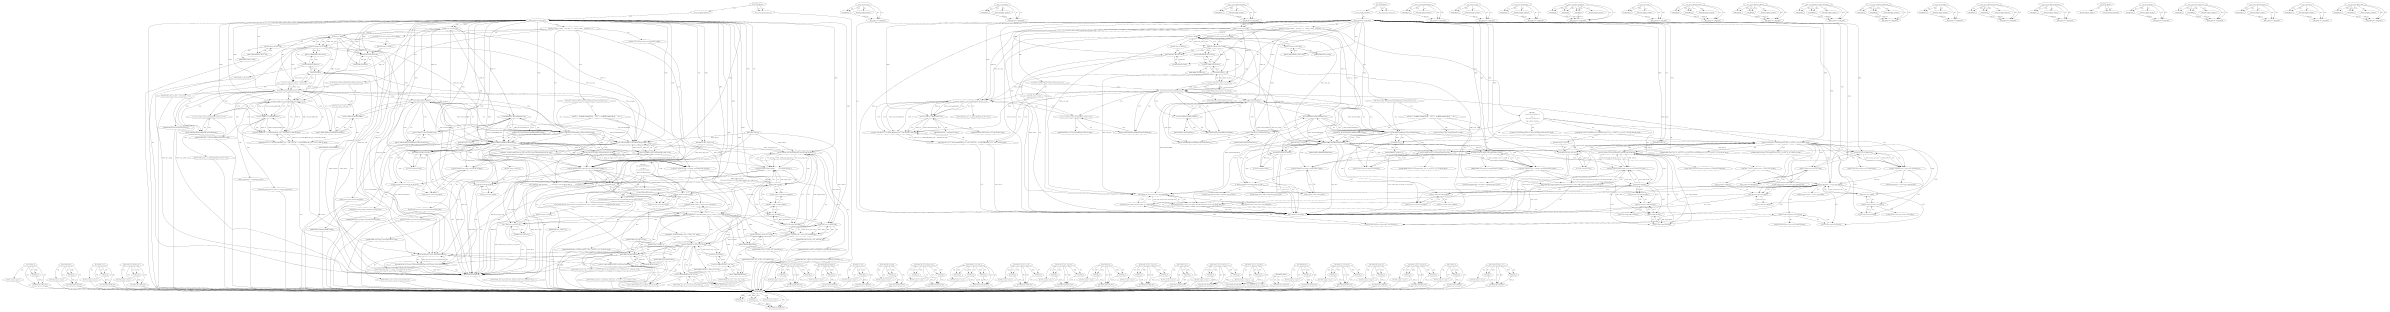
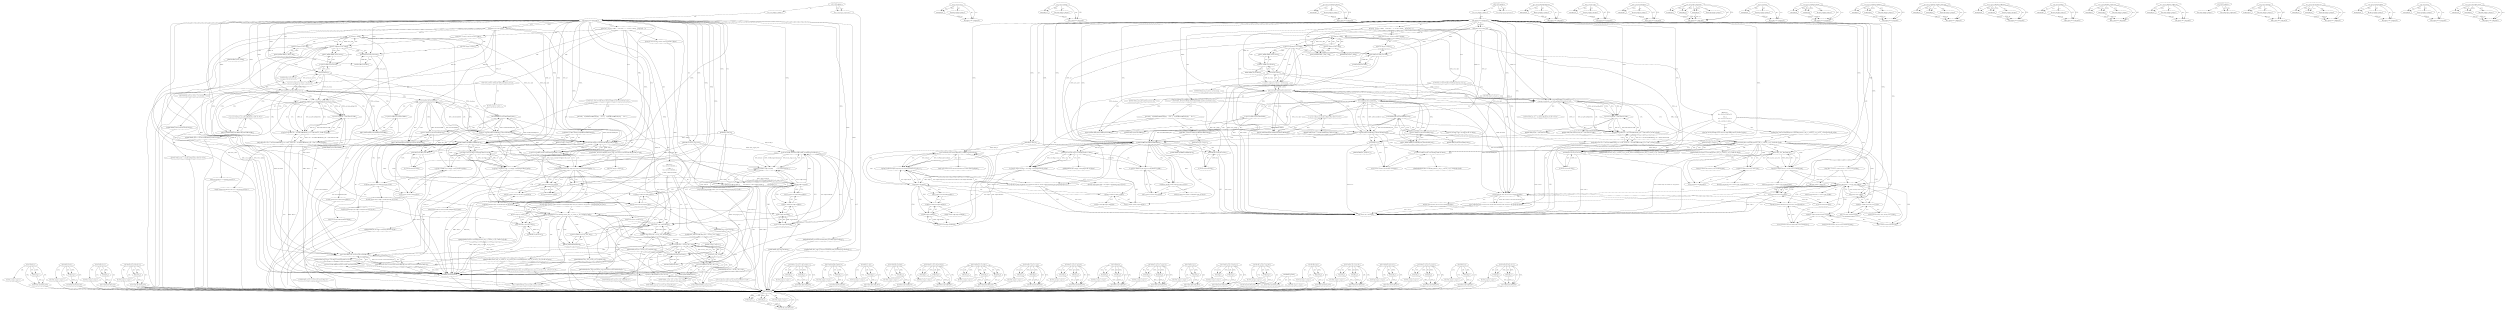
node "<(IDENTIFIER,Origin,url::Origin::Create(url))<SUB>15</SUB>>": removed
node "(IDENTIFIER,url,CanAccessDataForOrigin(child_id, url))": removed
